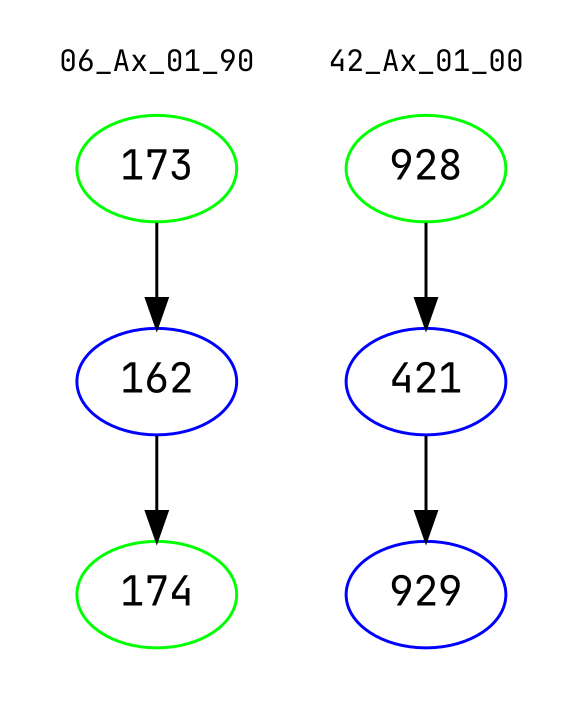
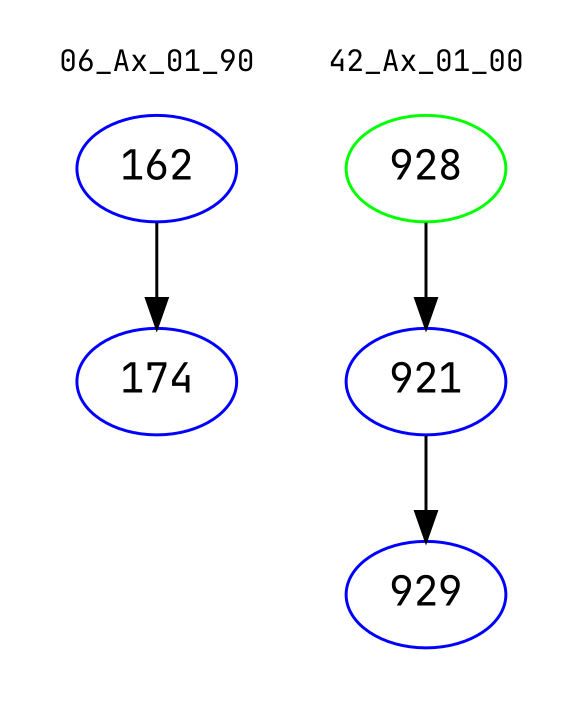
node "173": removed
node "421": label "421" -> "921"
node "174": color green -> blue
